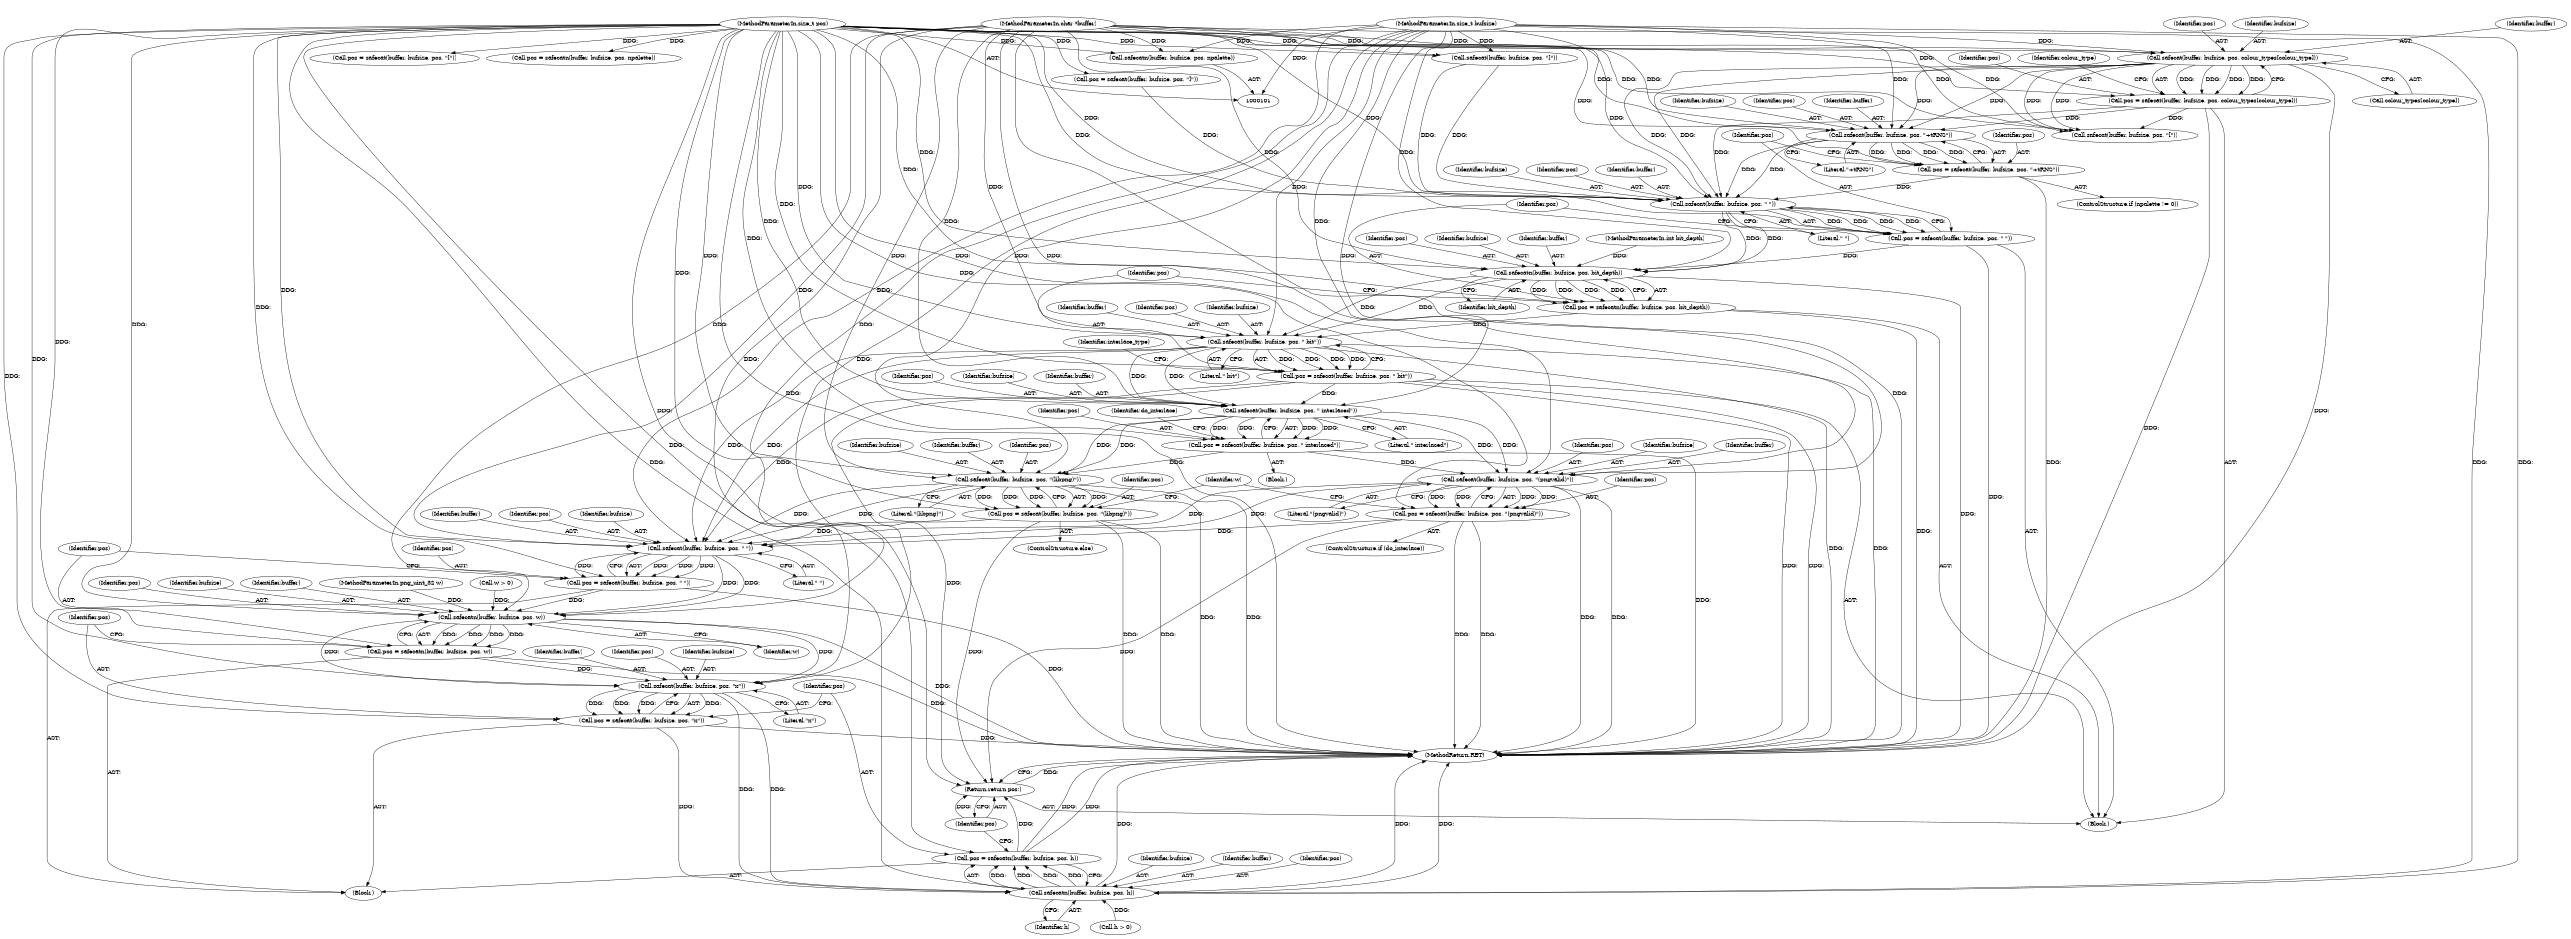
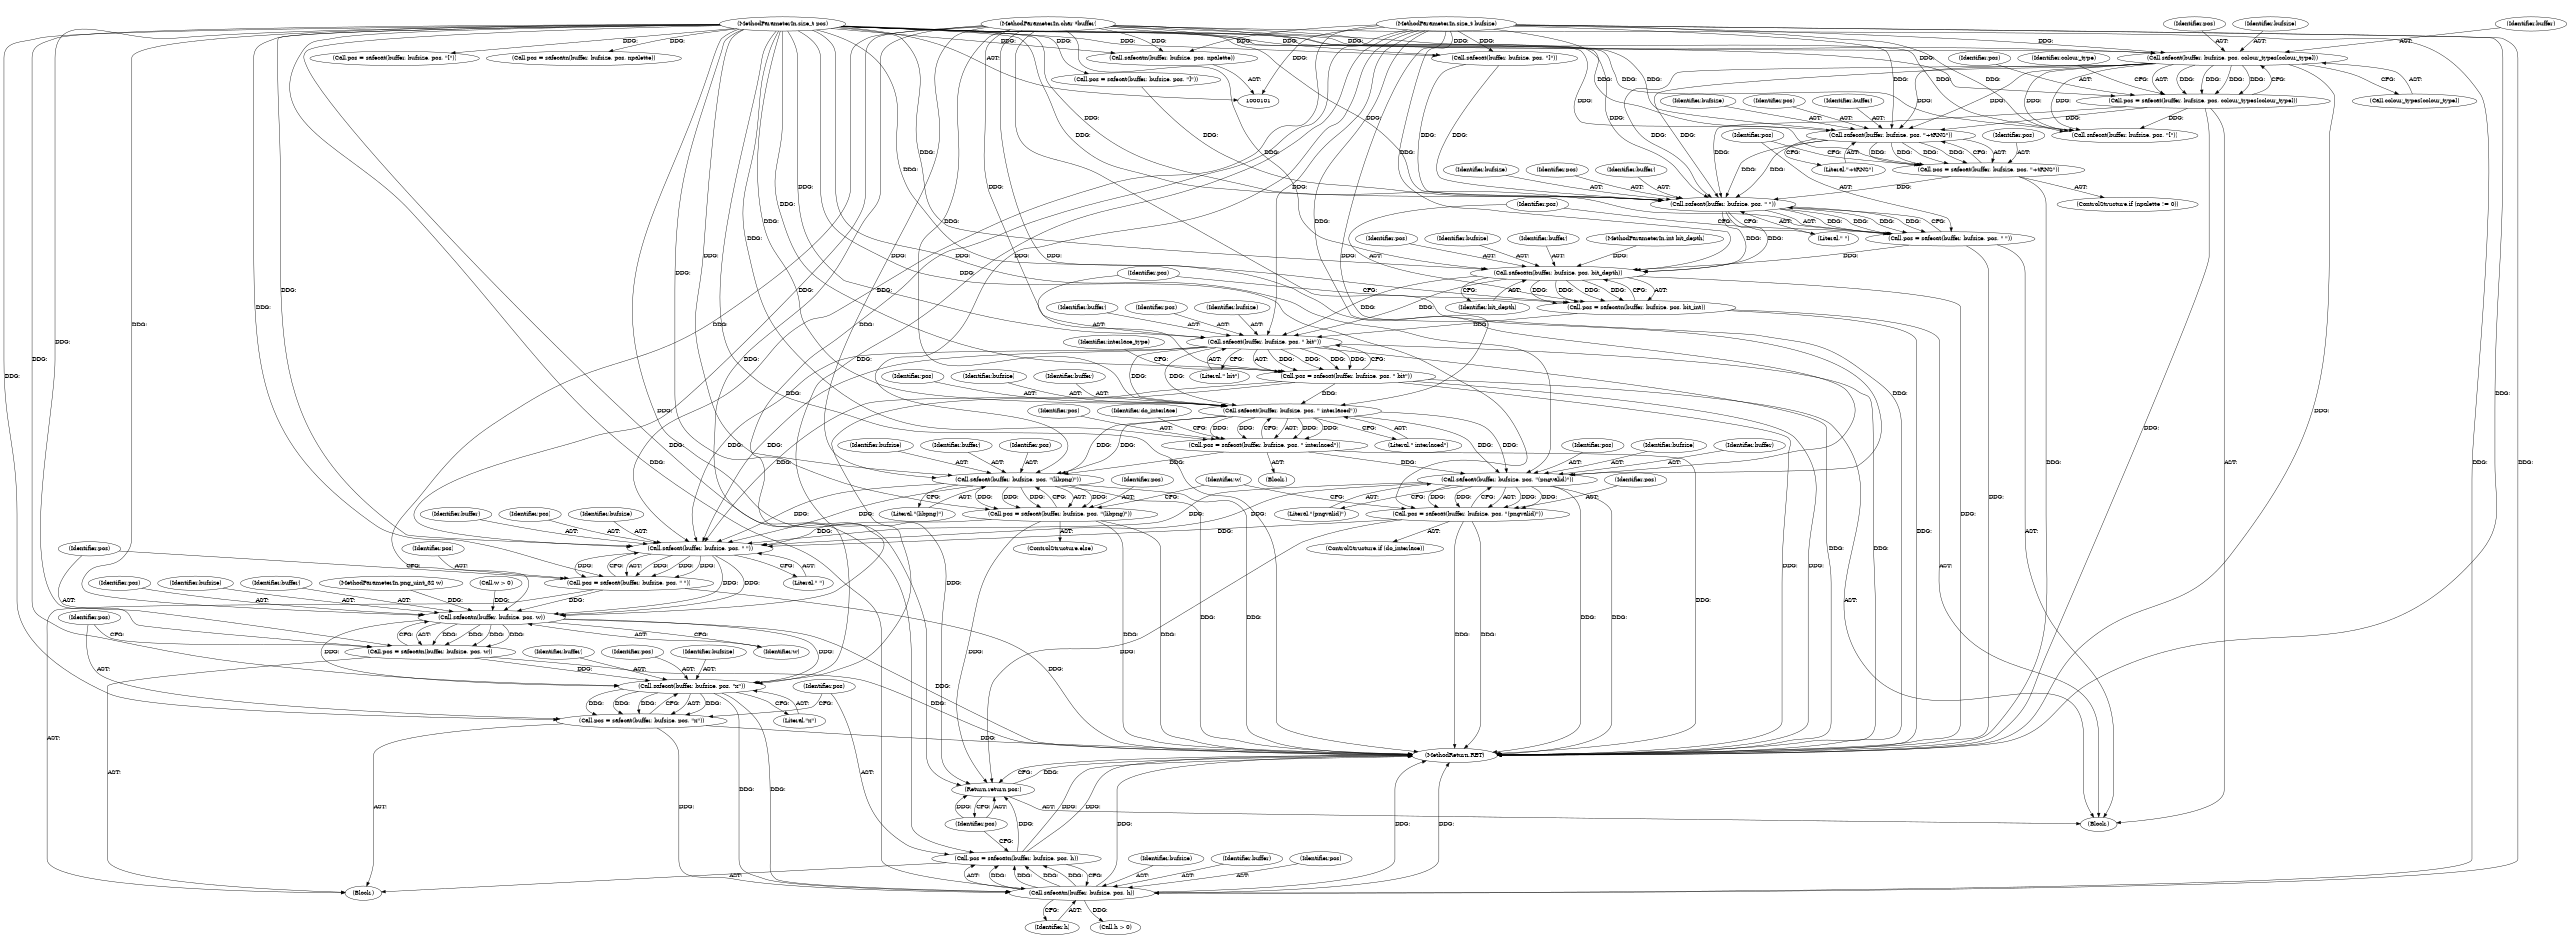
node "(Call,pos = safecatn(buffer, bufsize, pos, bit_depth))": label "(Call,pos = safecatn(buffer, bufsize, pos, bit_depth))" -> "(Call,pos = safecatn(buffer, bufsize, pos, bit_int))"
edge "(MethodParameterIn,size_t bufsize)" -> "(MethodReturn,RET)": added, label "DDG:"
edge "(Call,h > 0)" -> "(Call,safecatn(buffer, bufsize, pos, h))": reversed
